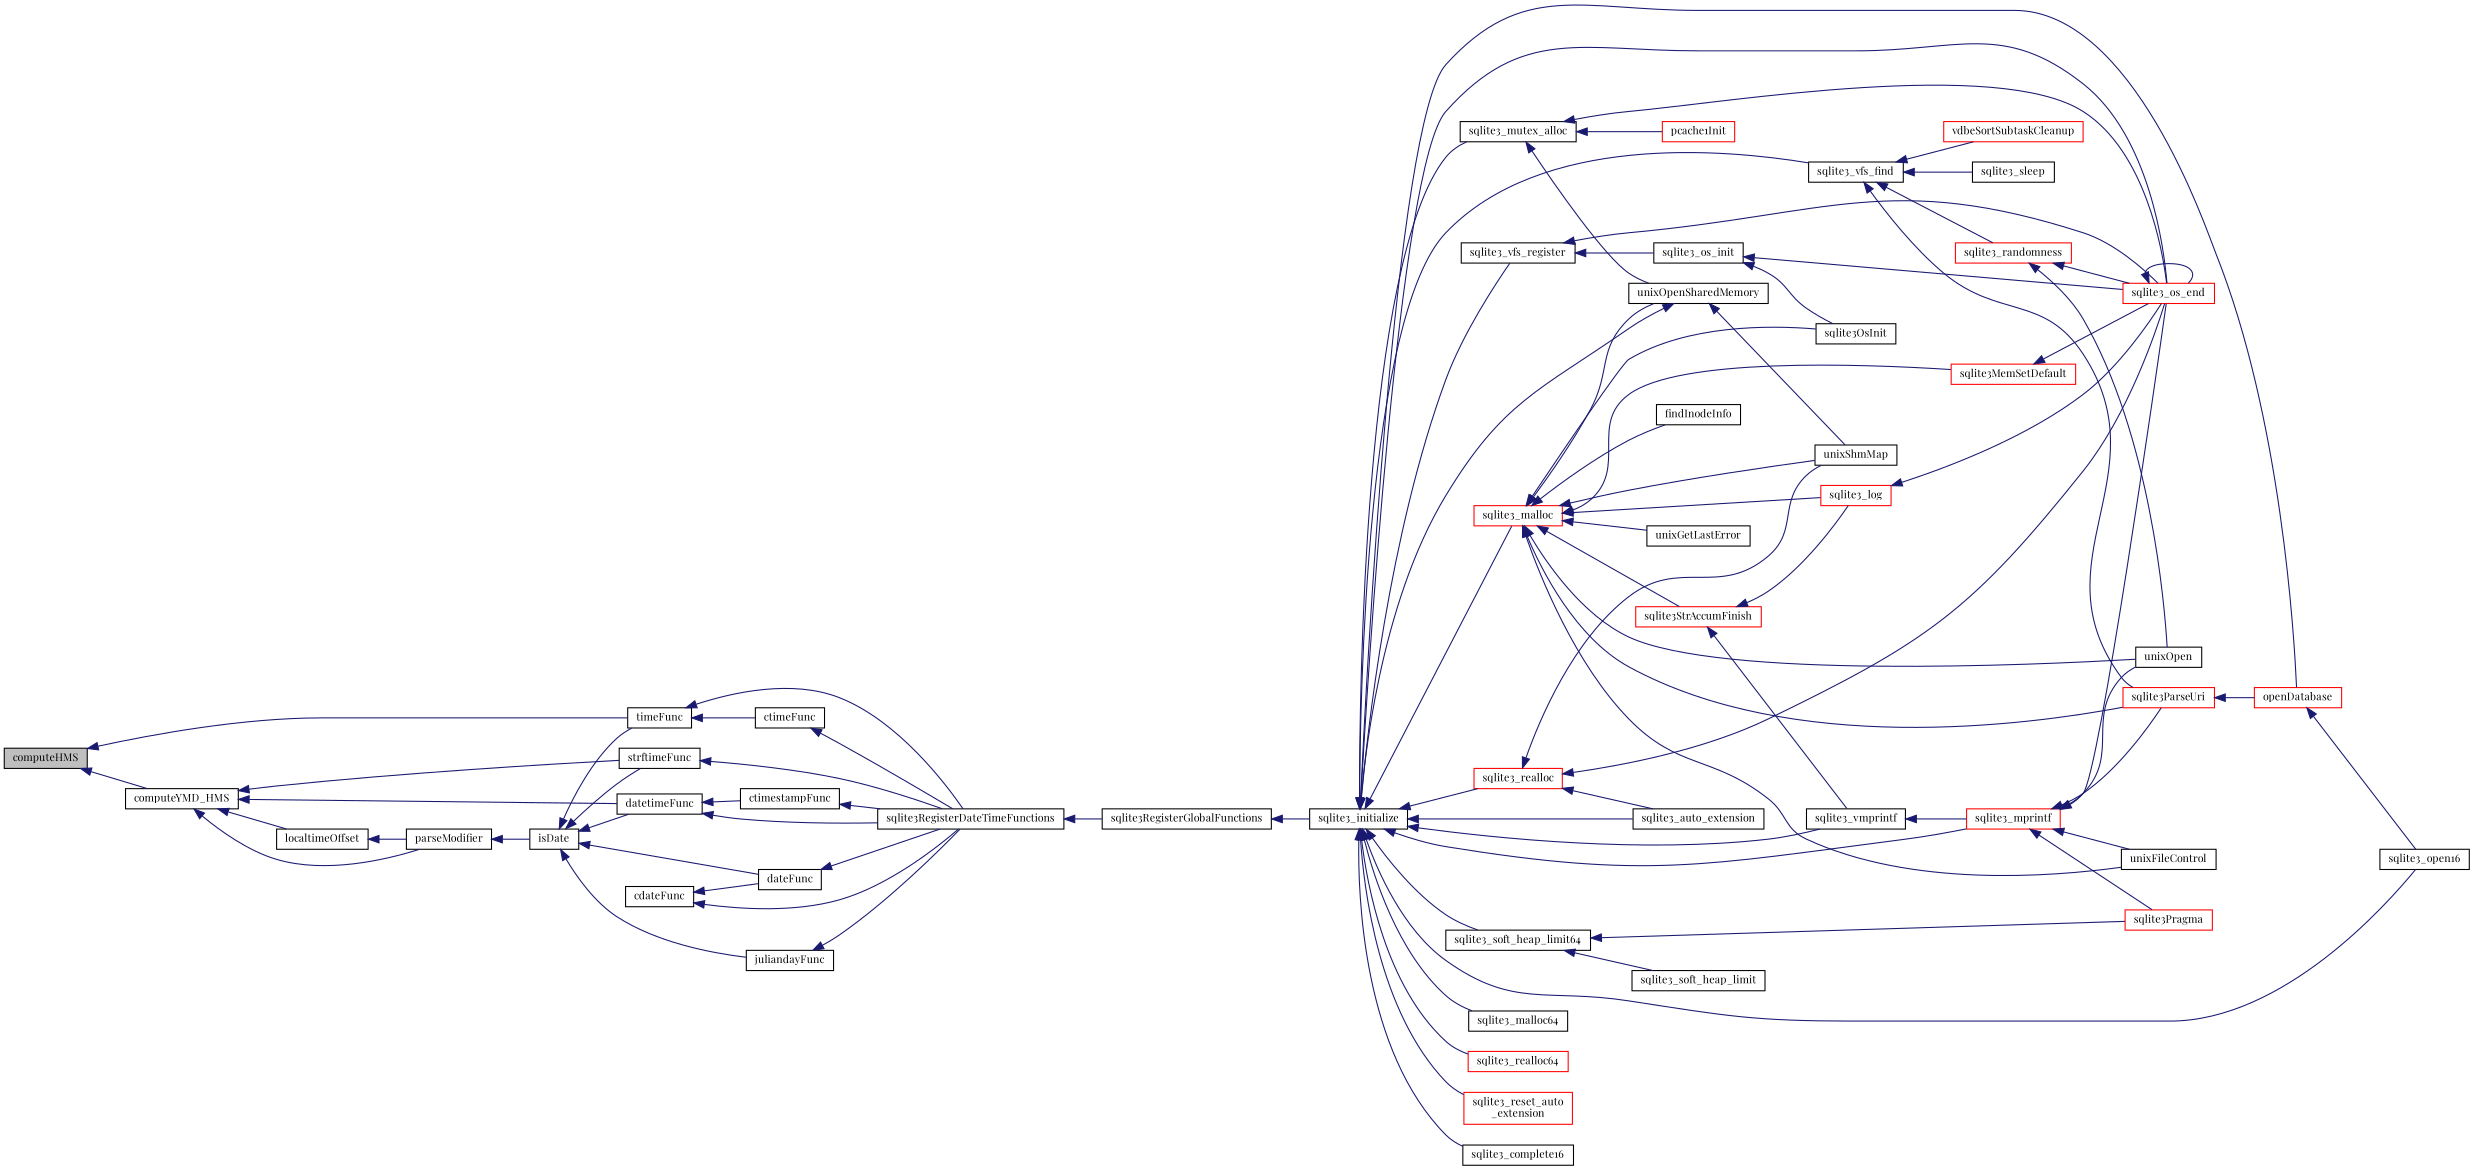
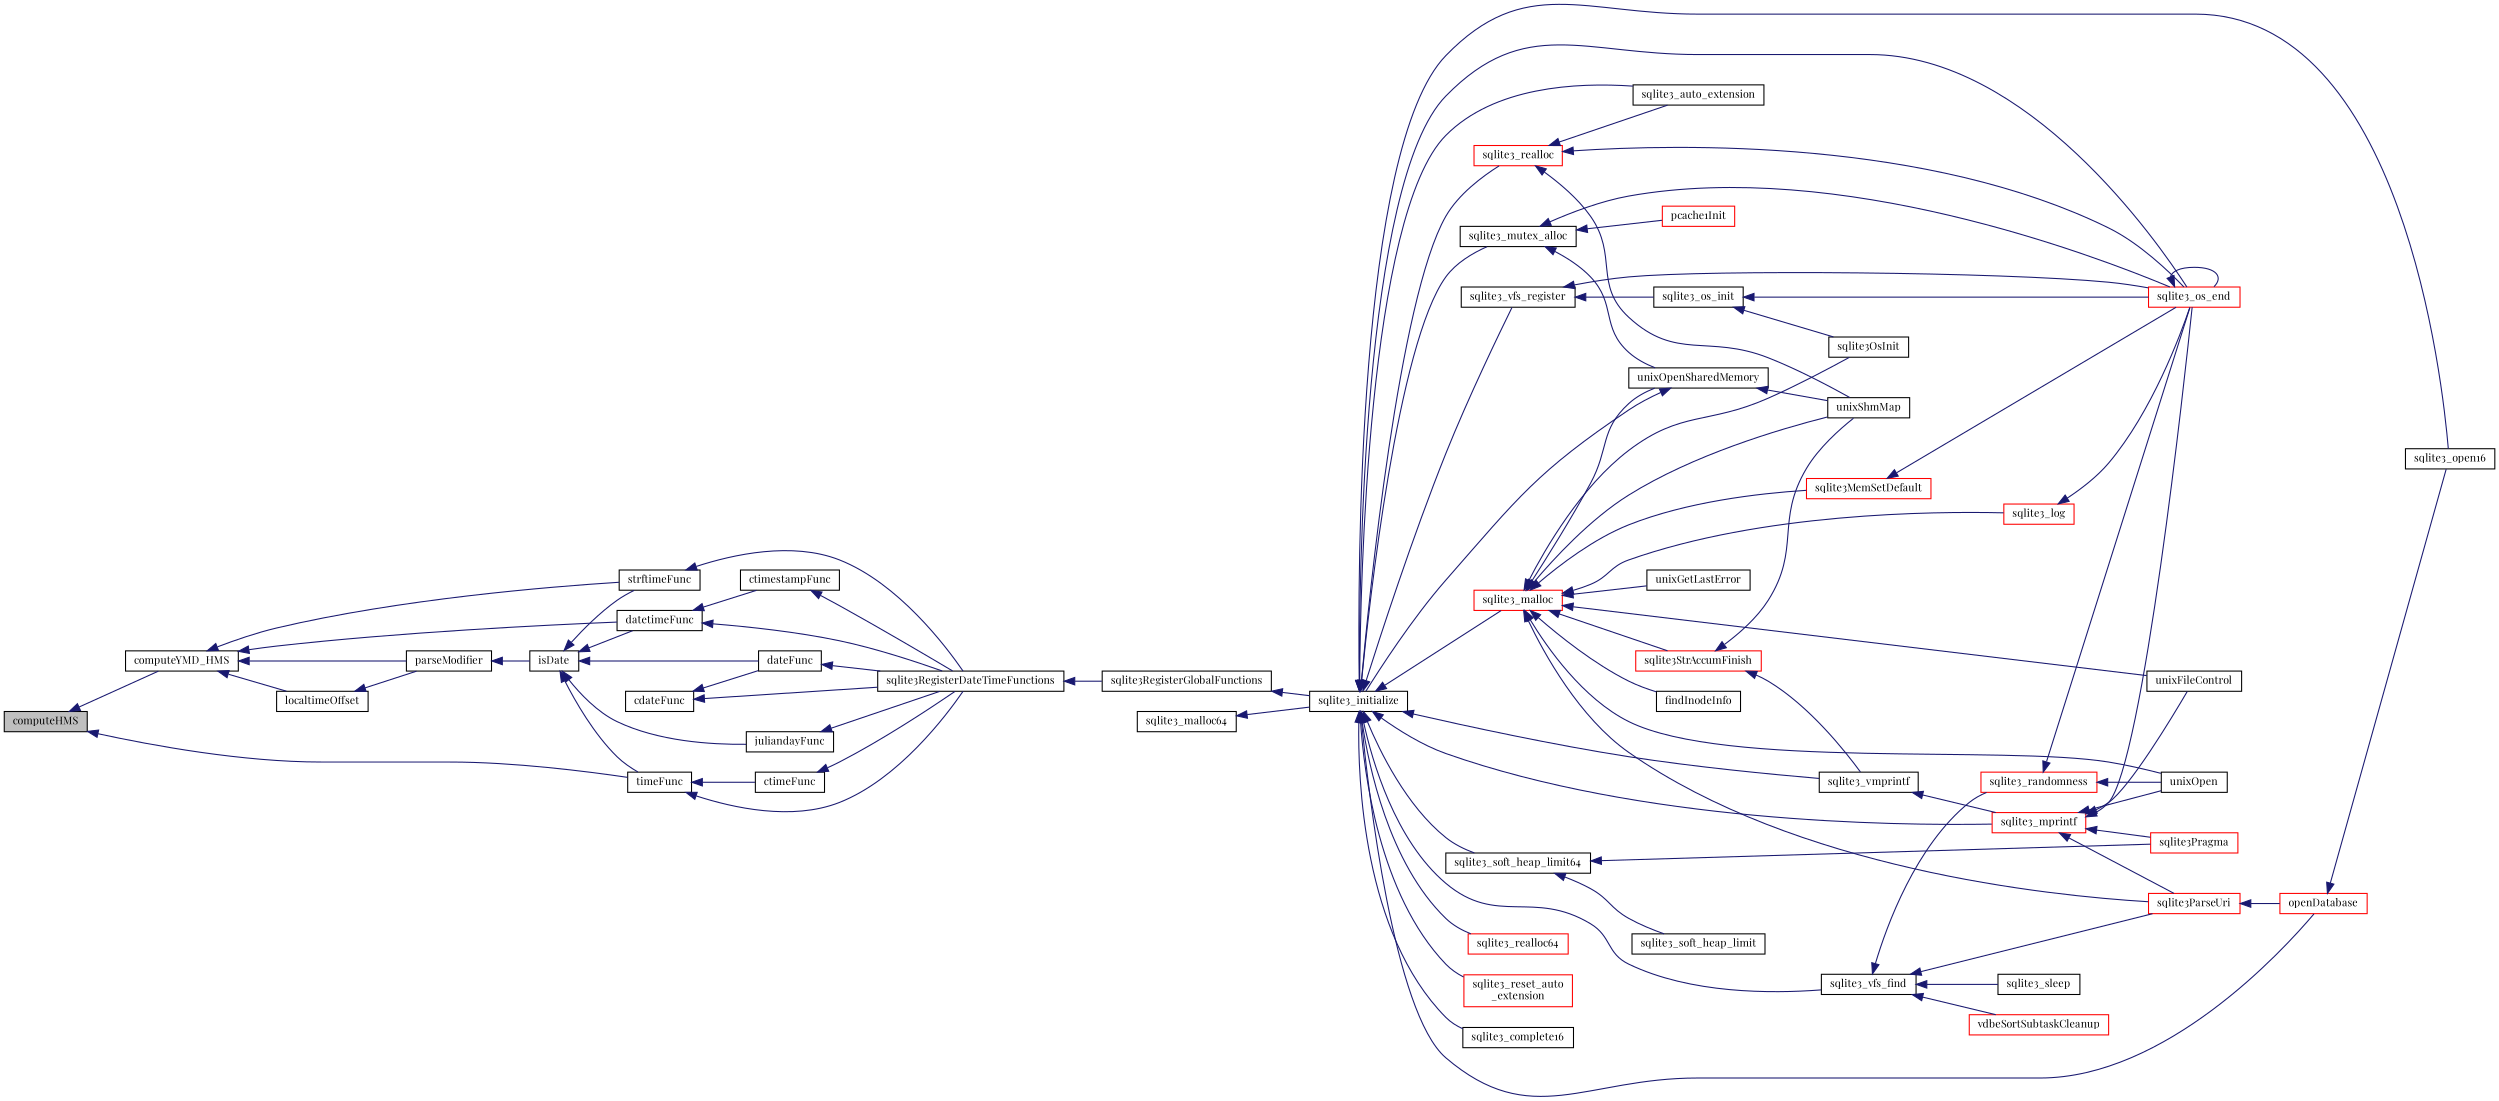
edge "sqlite3_log" -> "sqlite3StrAccumFinish": now "unixShmMap" -> "sqlite3StrAccumFinish"
edge "sqlite3_malloc64" -> "sqlite3_initialize": reversed
